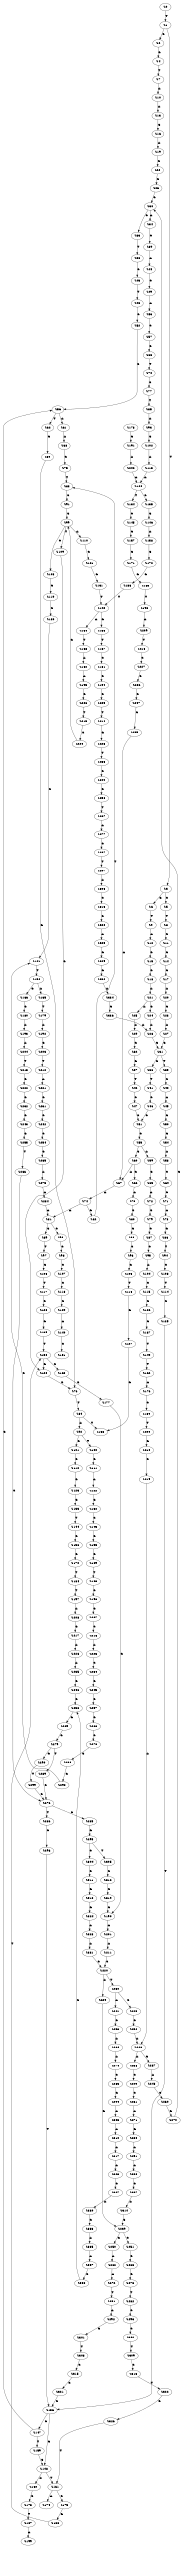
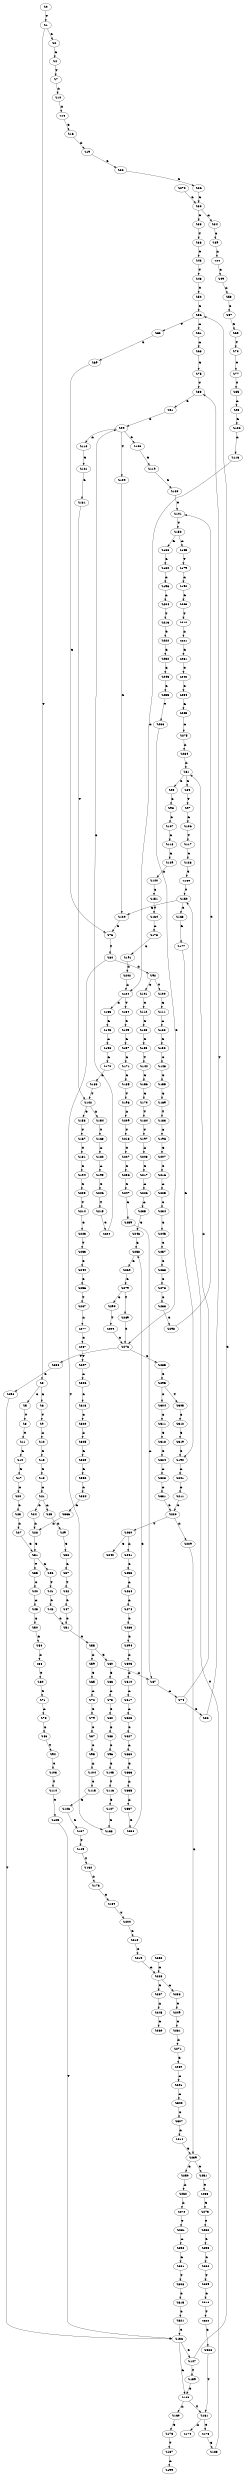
node "S164": added
edge "S240" -> "S252": removed, label "C"
edge "S260" -> "S270": removed, label "G"
